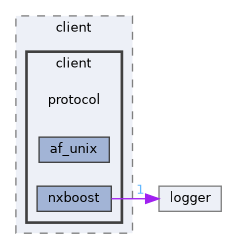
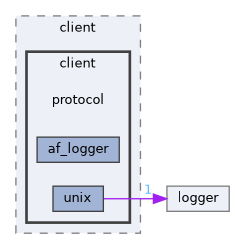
node "af_unix": label "af_unix" -> "af_logger"
node "nxboost": label "nxboost" -> "unix"
